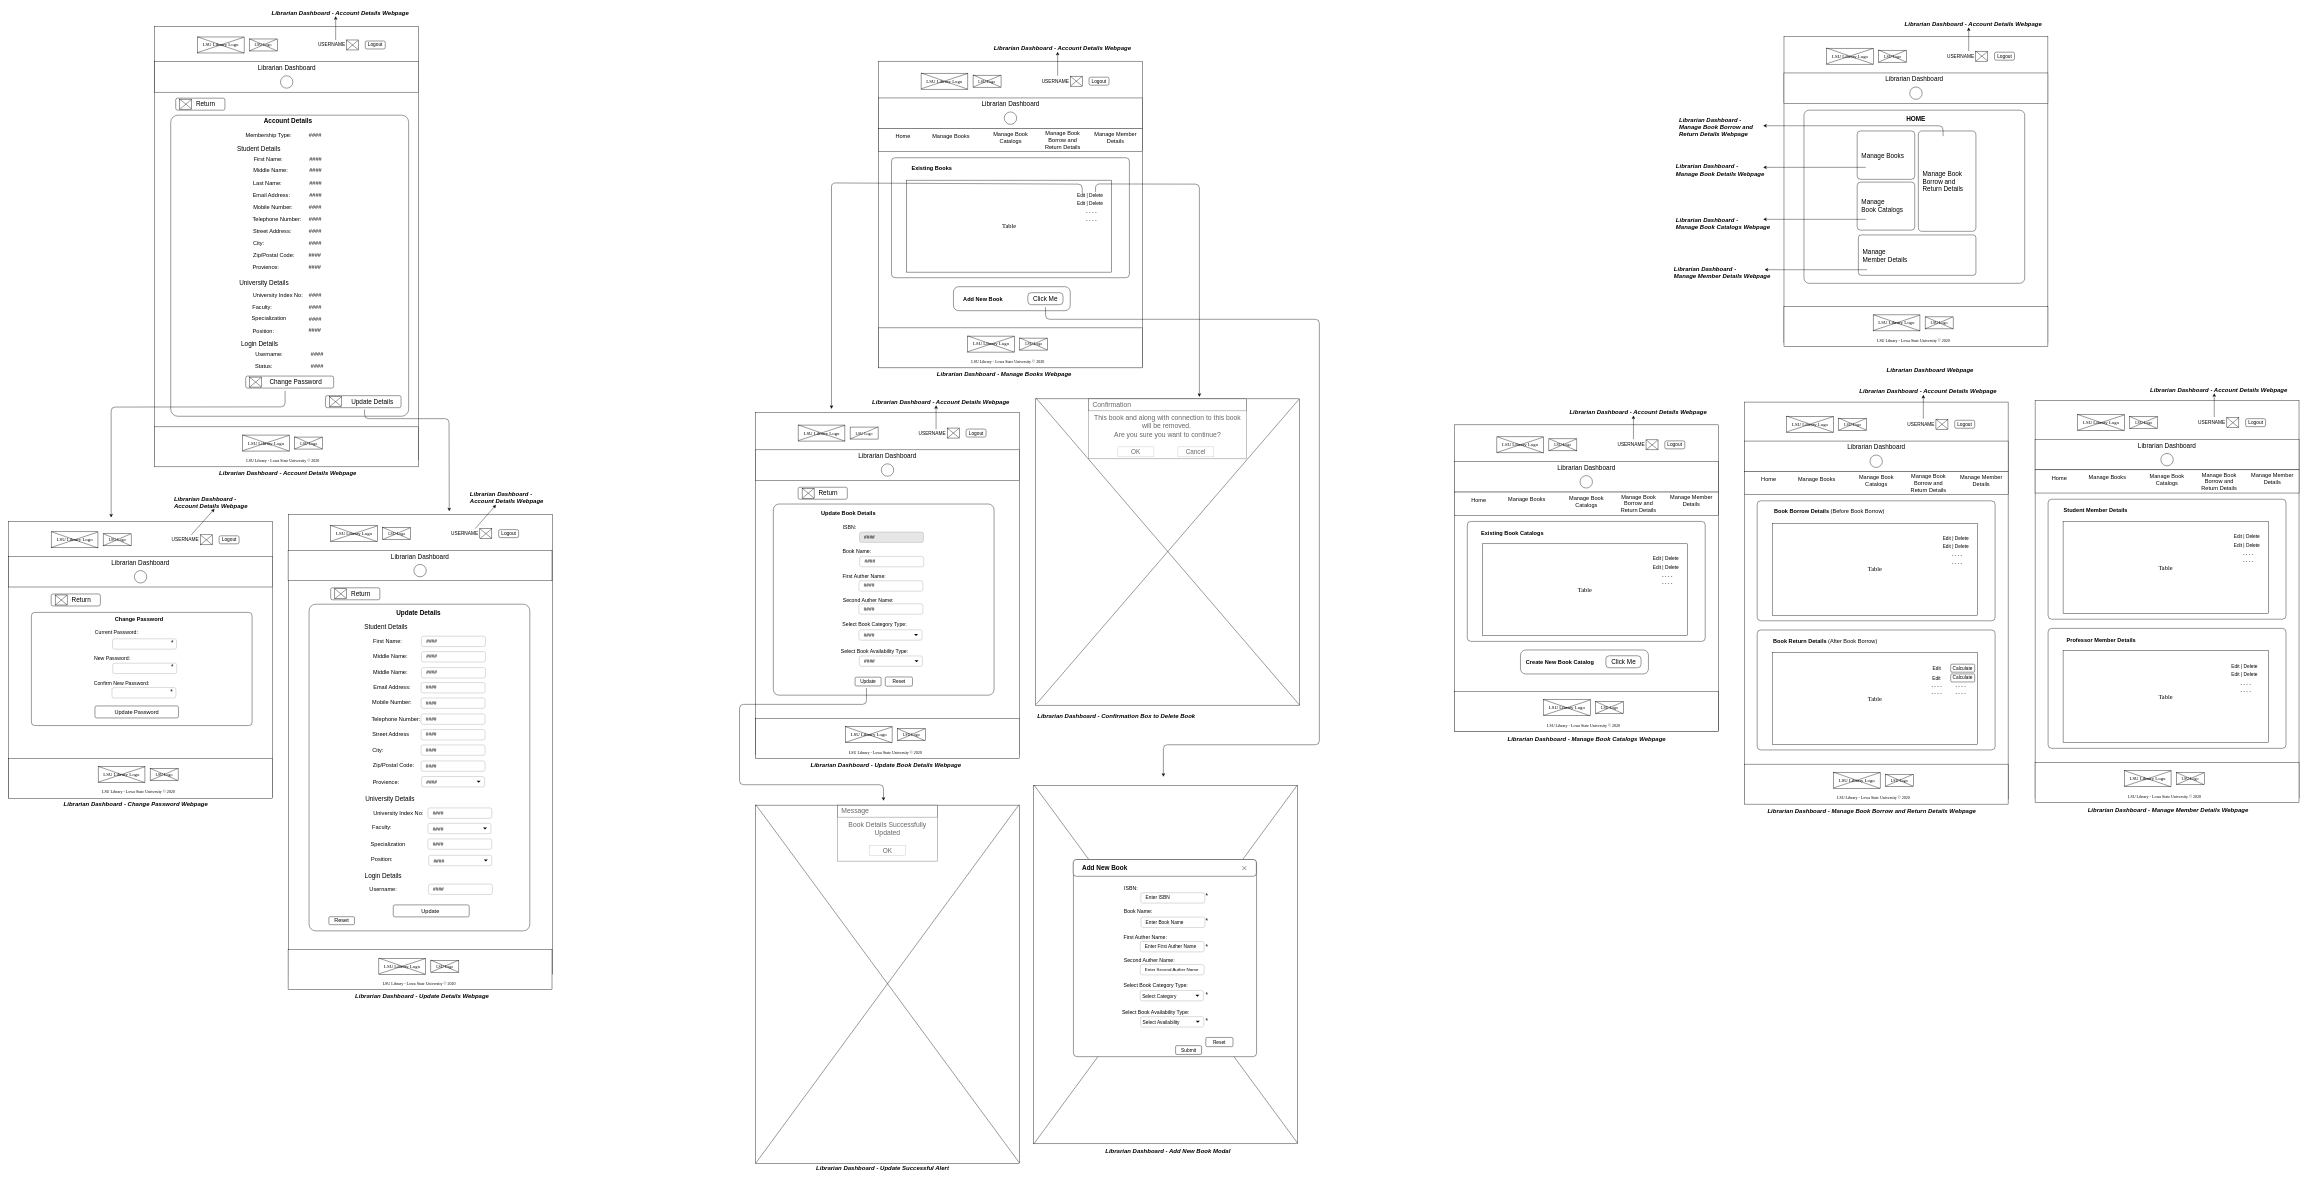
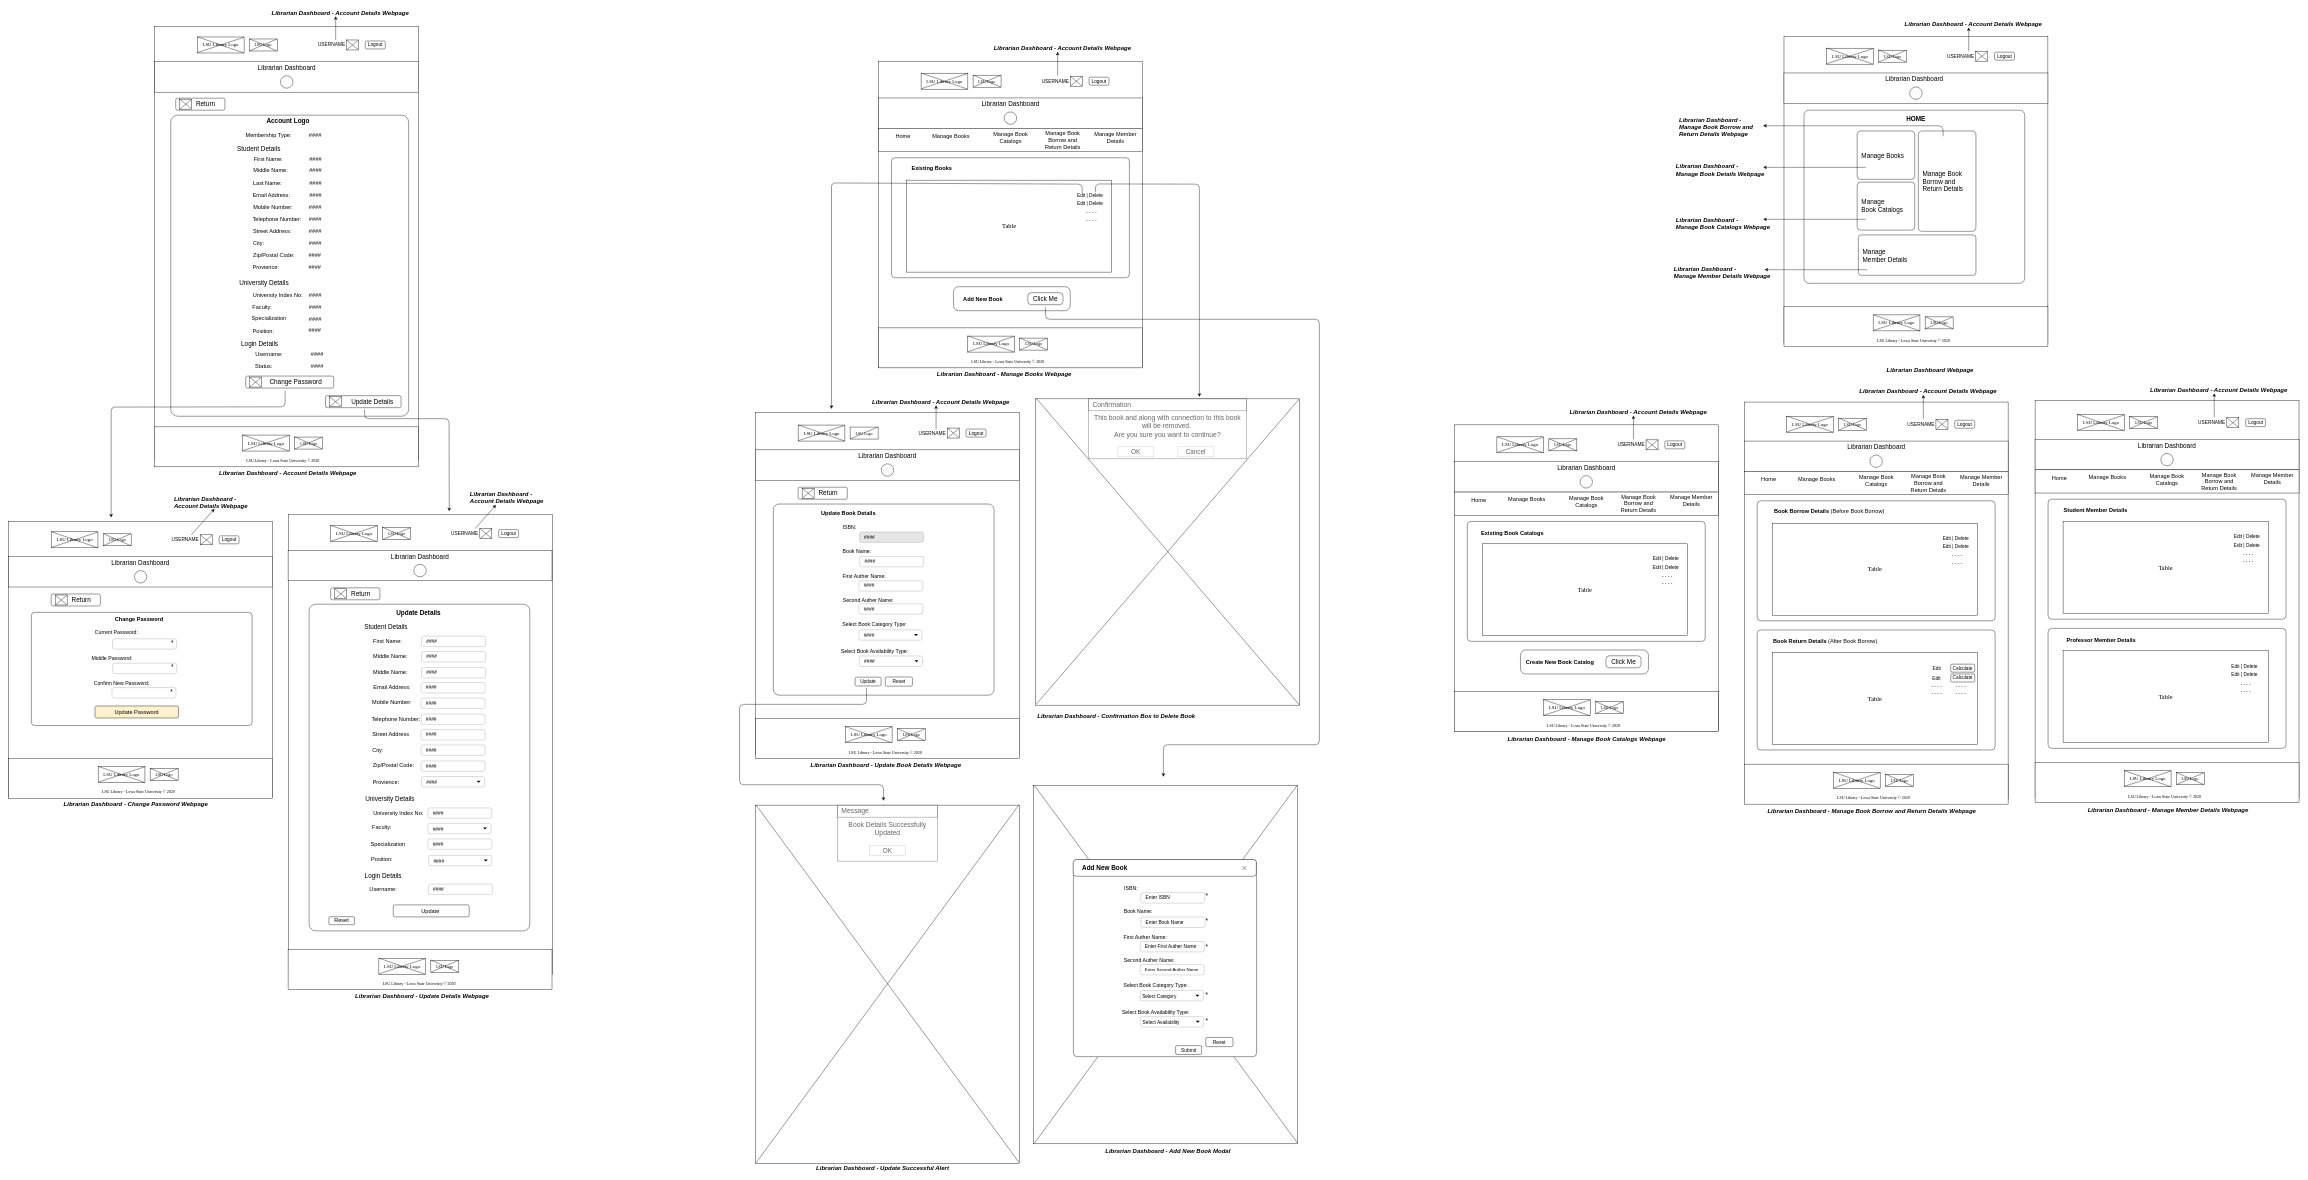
node "Account Details": label "Account Details" -> "Account Logo"
node "New Password:": label "New Password:" -> "Middle Password:"
node "Update Password": fillcolor #ffffff -> #fff2cc
